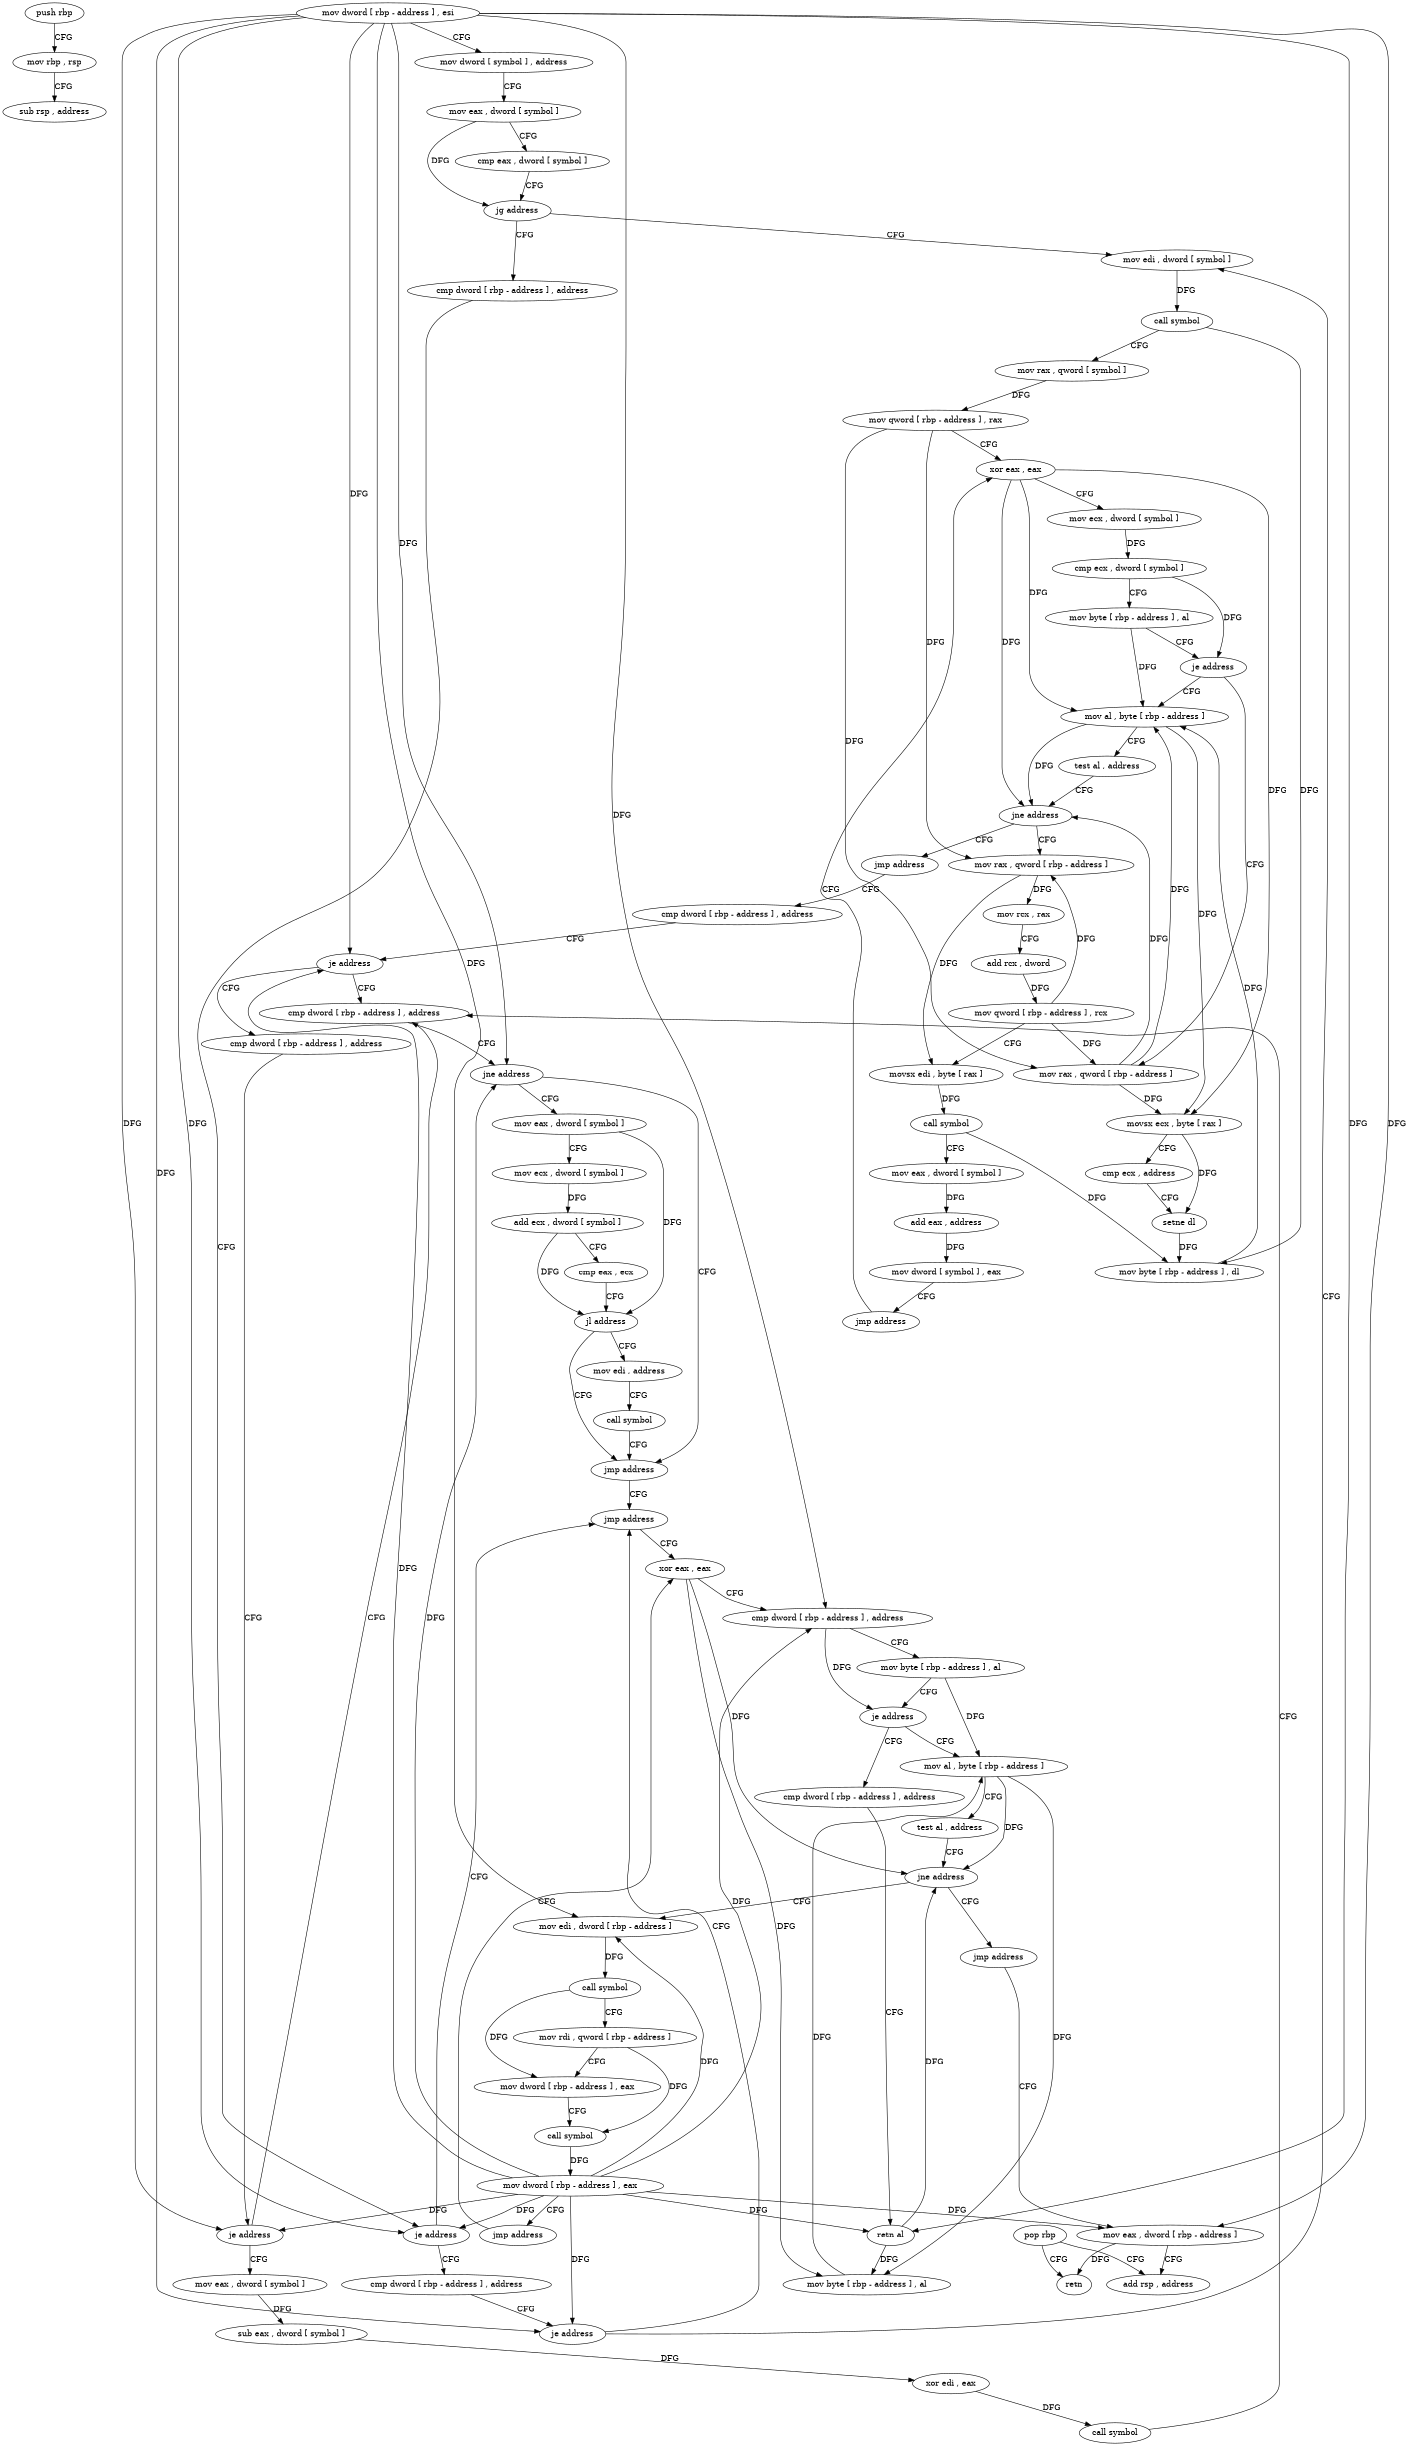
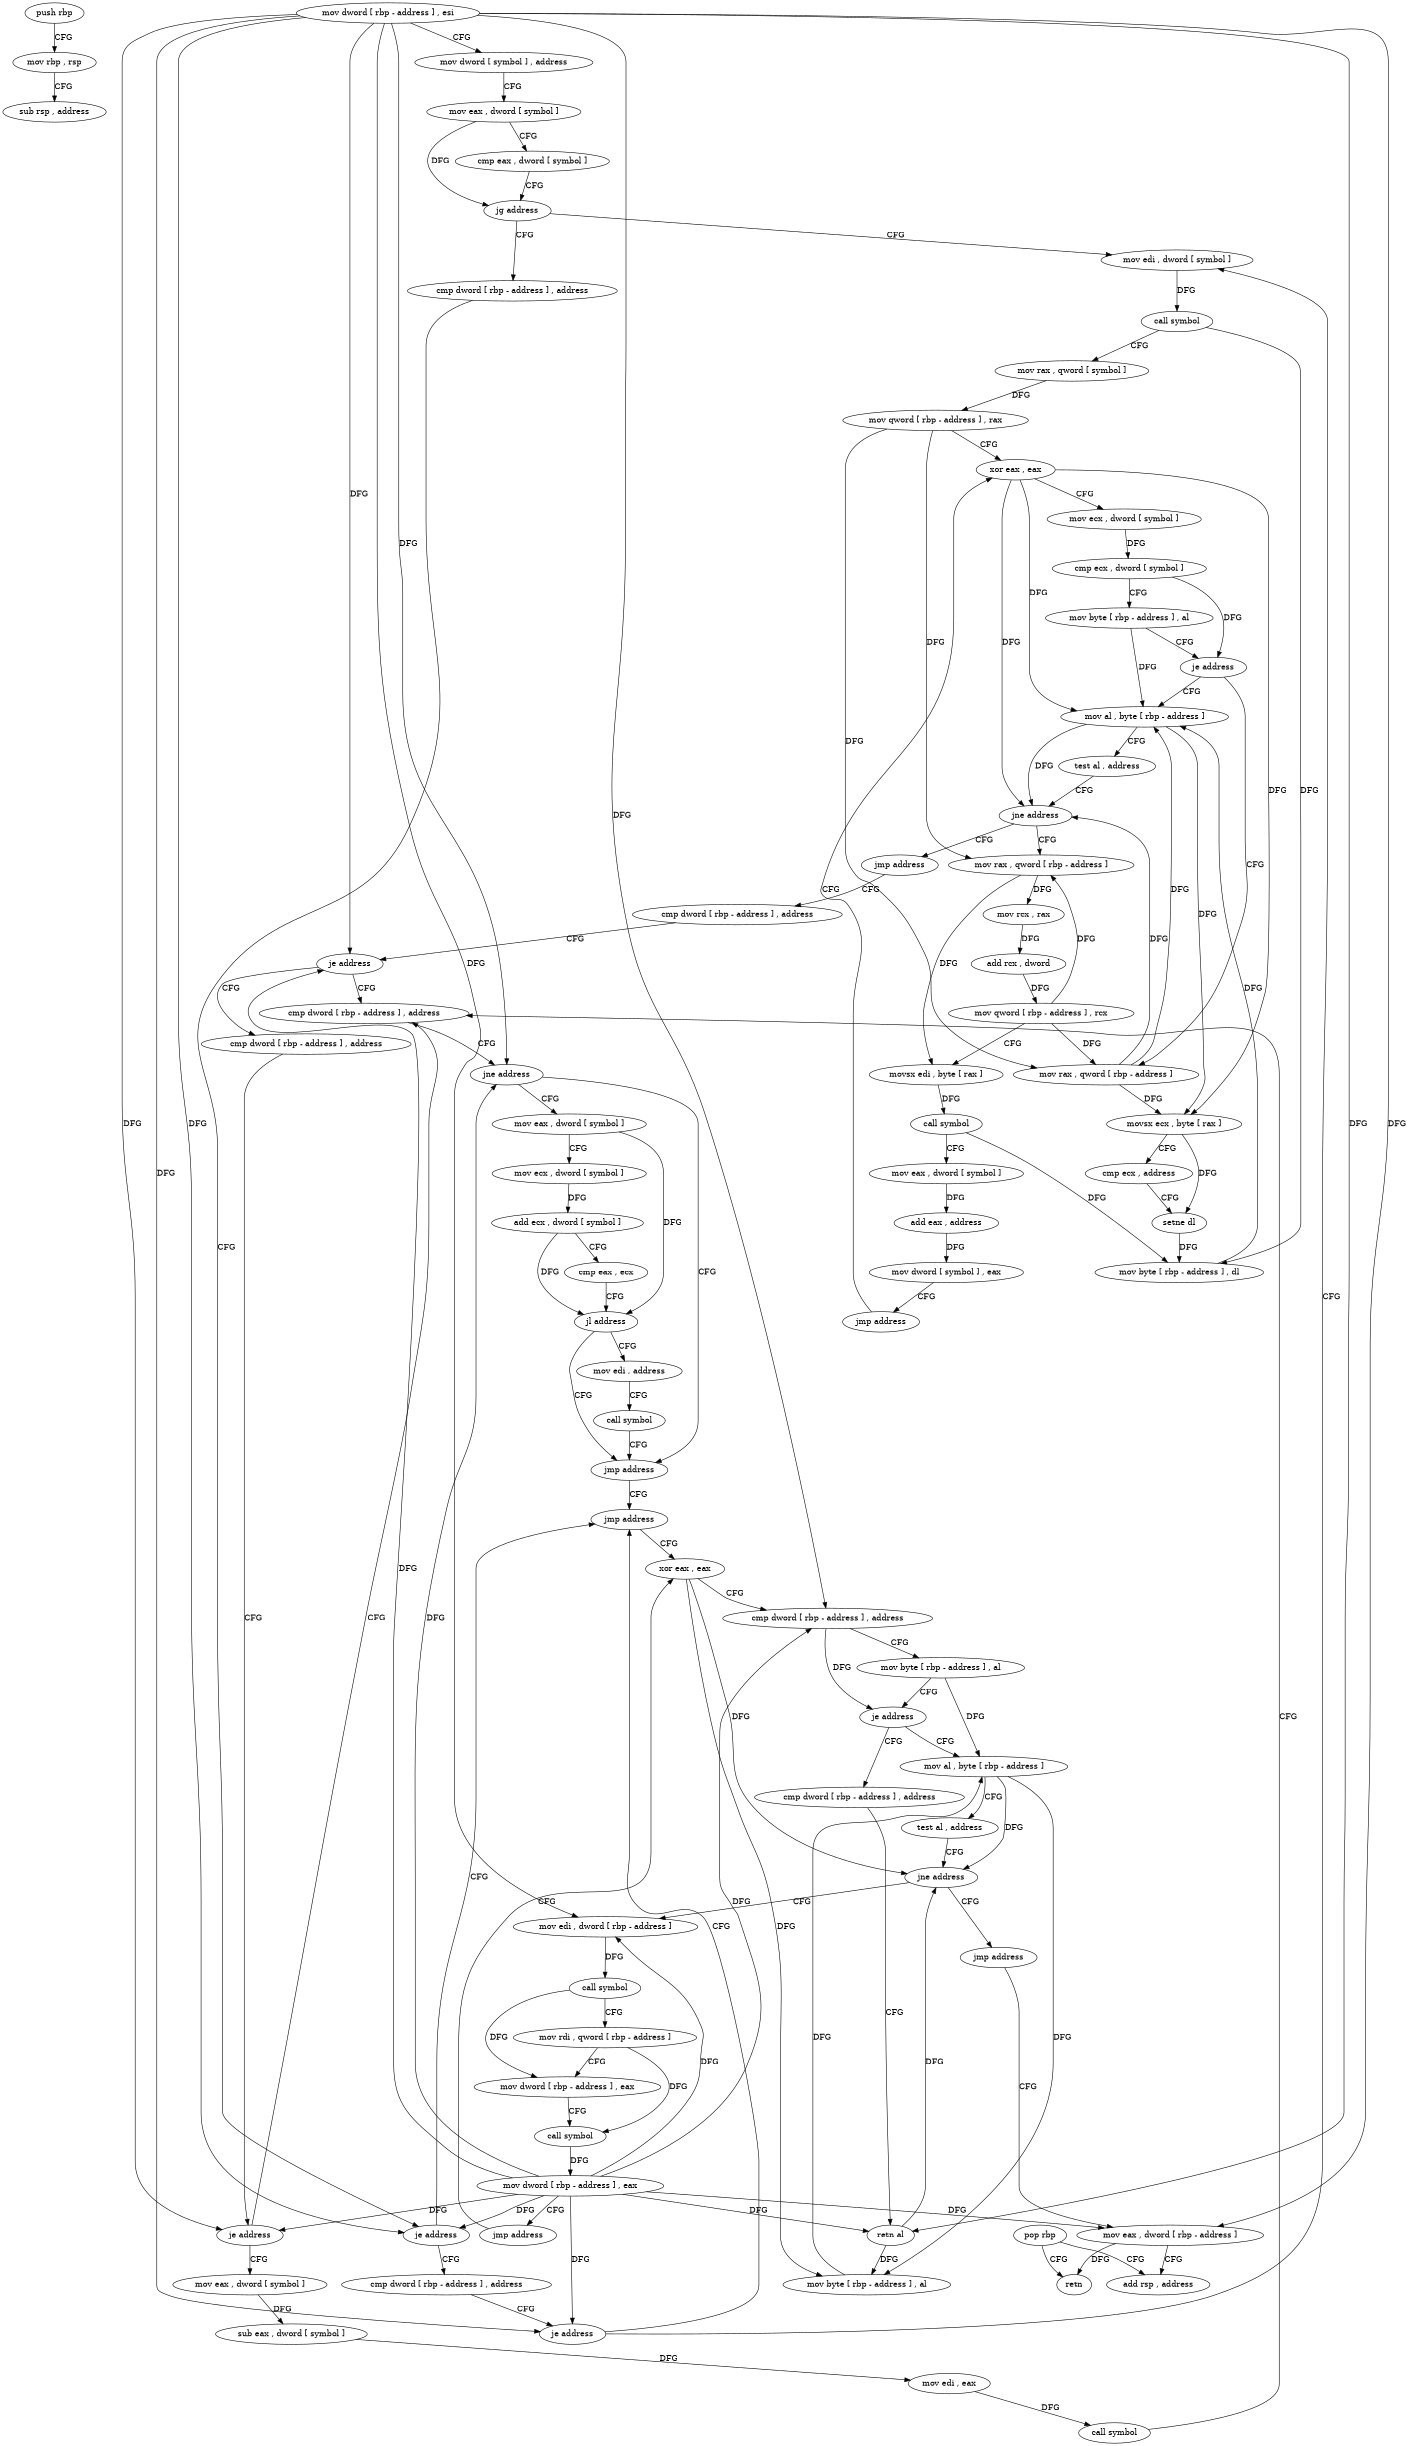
edge "mov rcx , rax" -> "add rcx , dword": label "CFG" -> "DFG"
node "xor edi , eax": label "xor edi , eax" -> "mov edi , eax"
